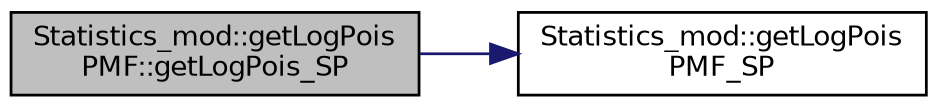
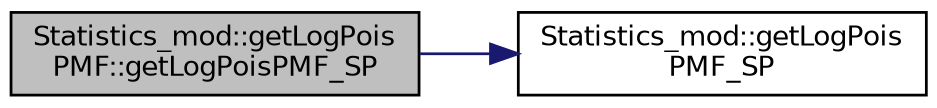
node "Statistics_mod::getLogPois PMF::getLogPois_SP": label "Statistics_mod::getLogPois PMF::getLogPois_SP" -> "Statistics_mod::getLogPois PMF::getLogPoisPMF_SP"
